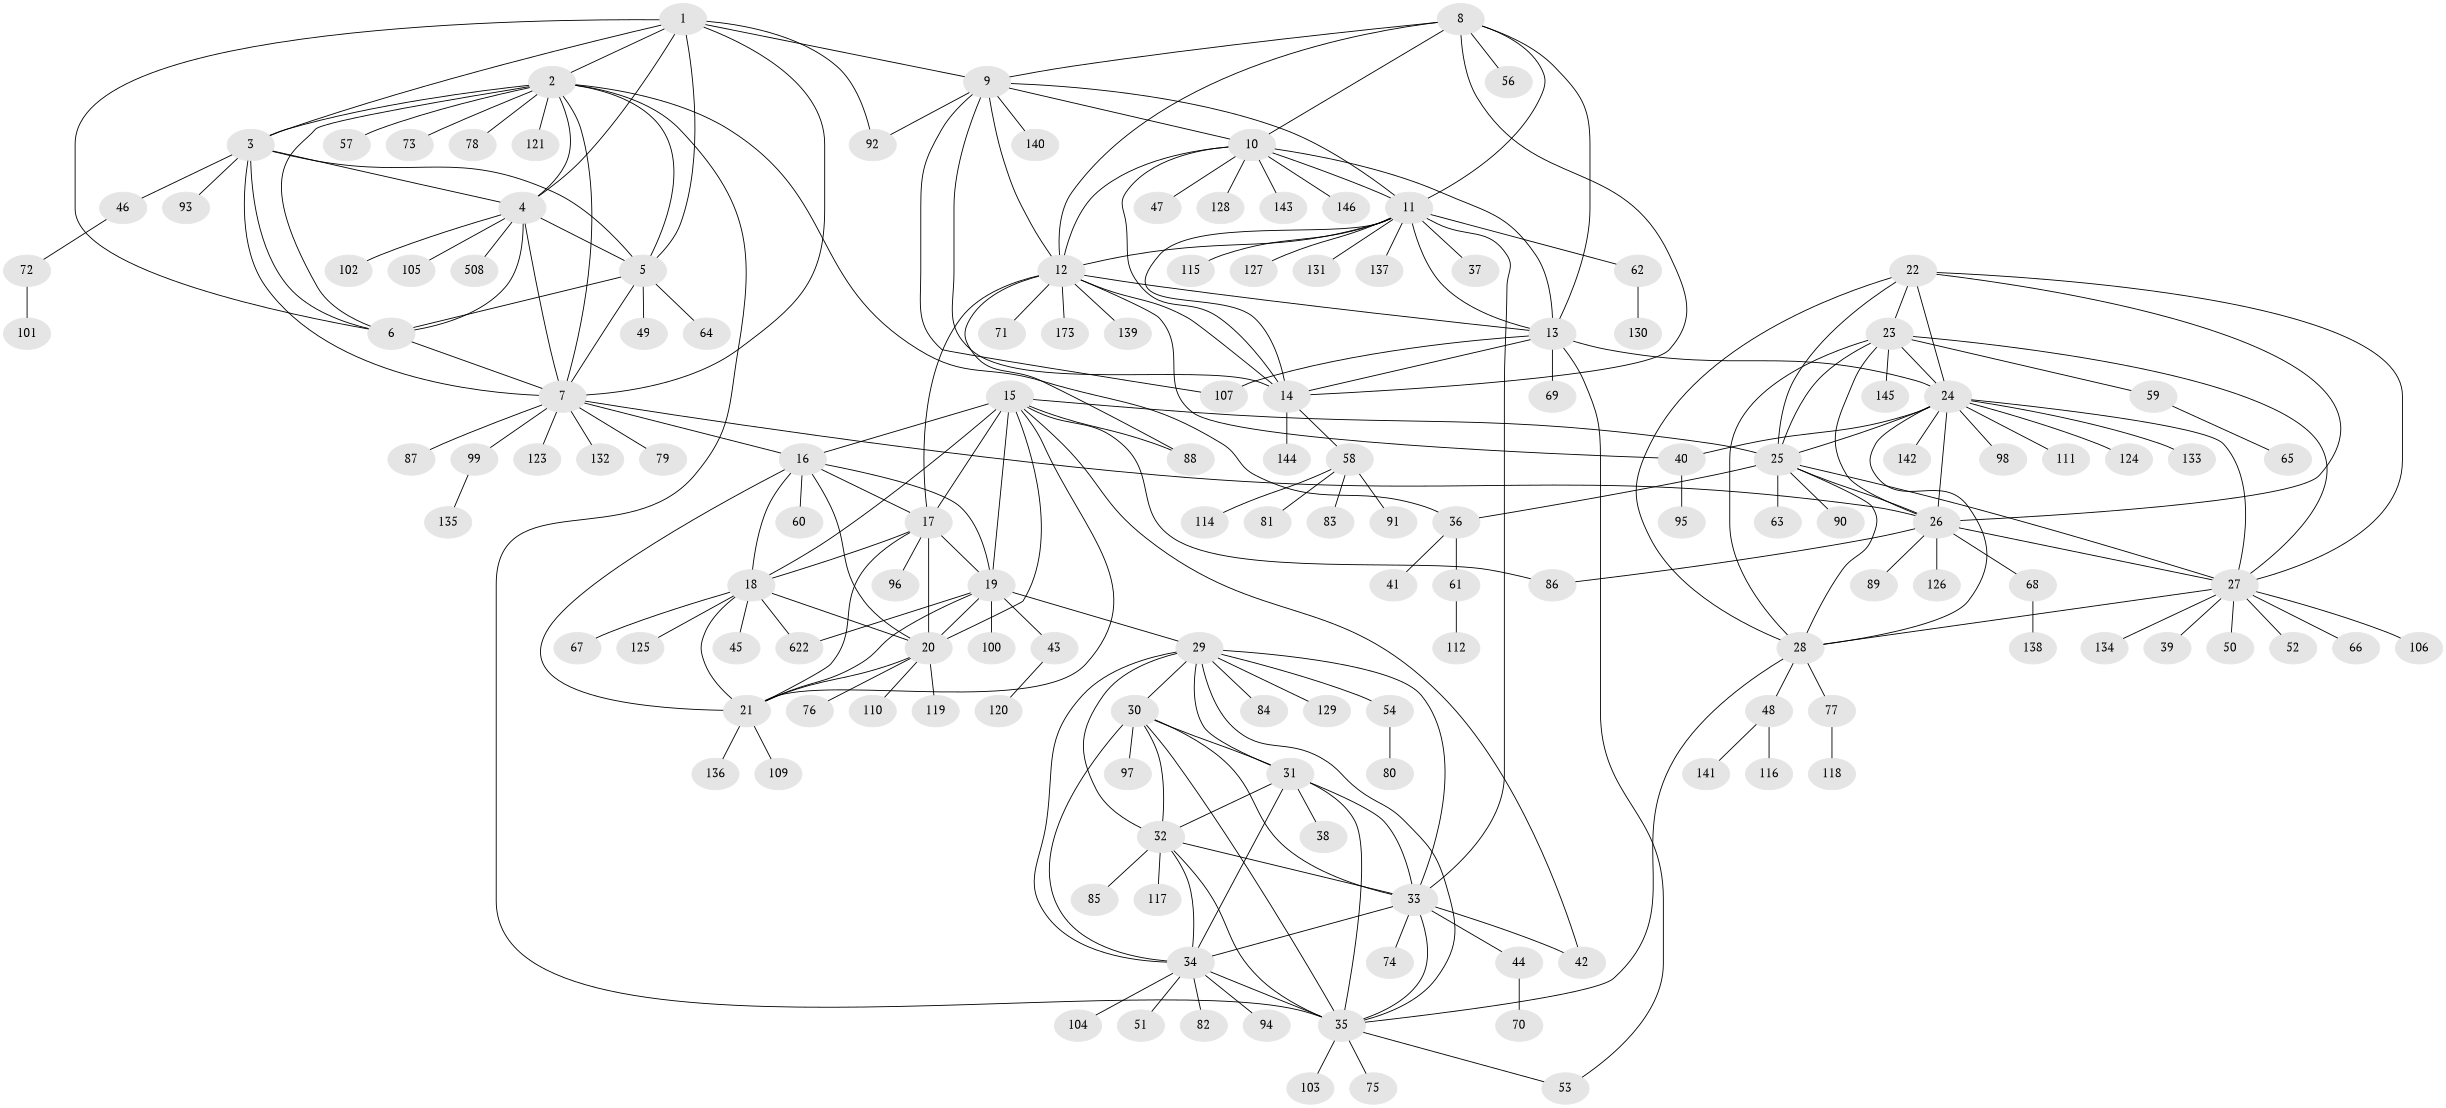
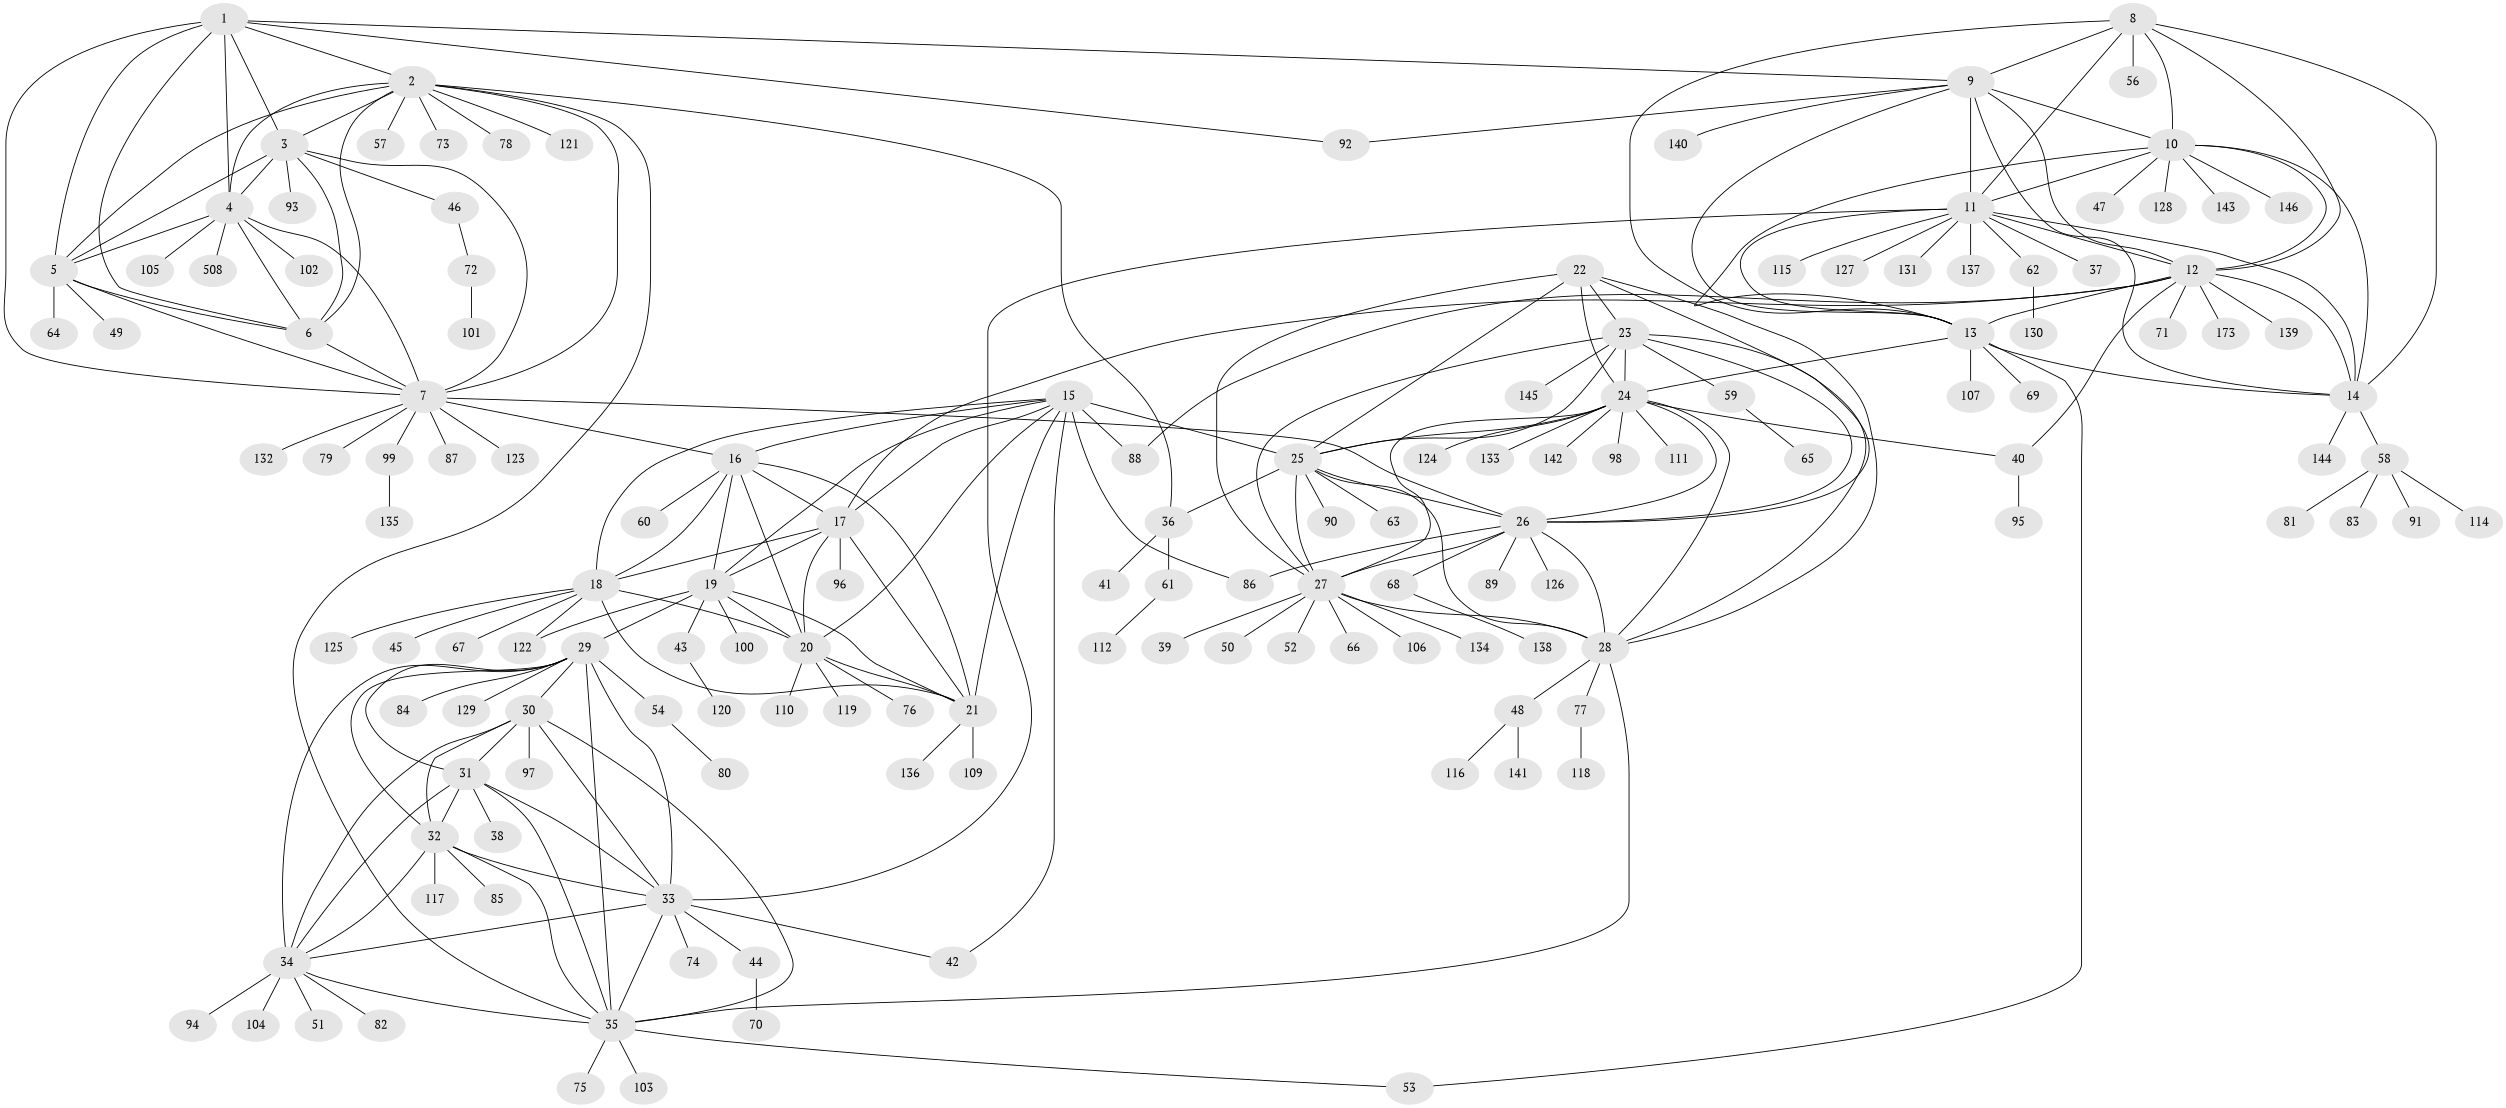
edge "9" -- "107": now "9" -- "13"
edge "26" -- "28": added
node "622": label "622" -> "122"
